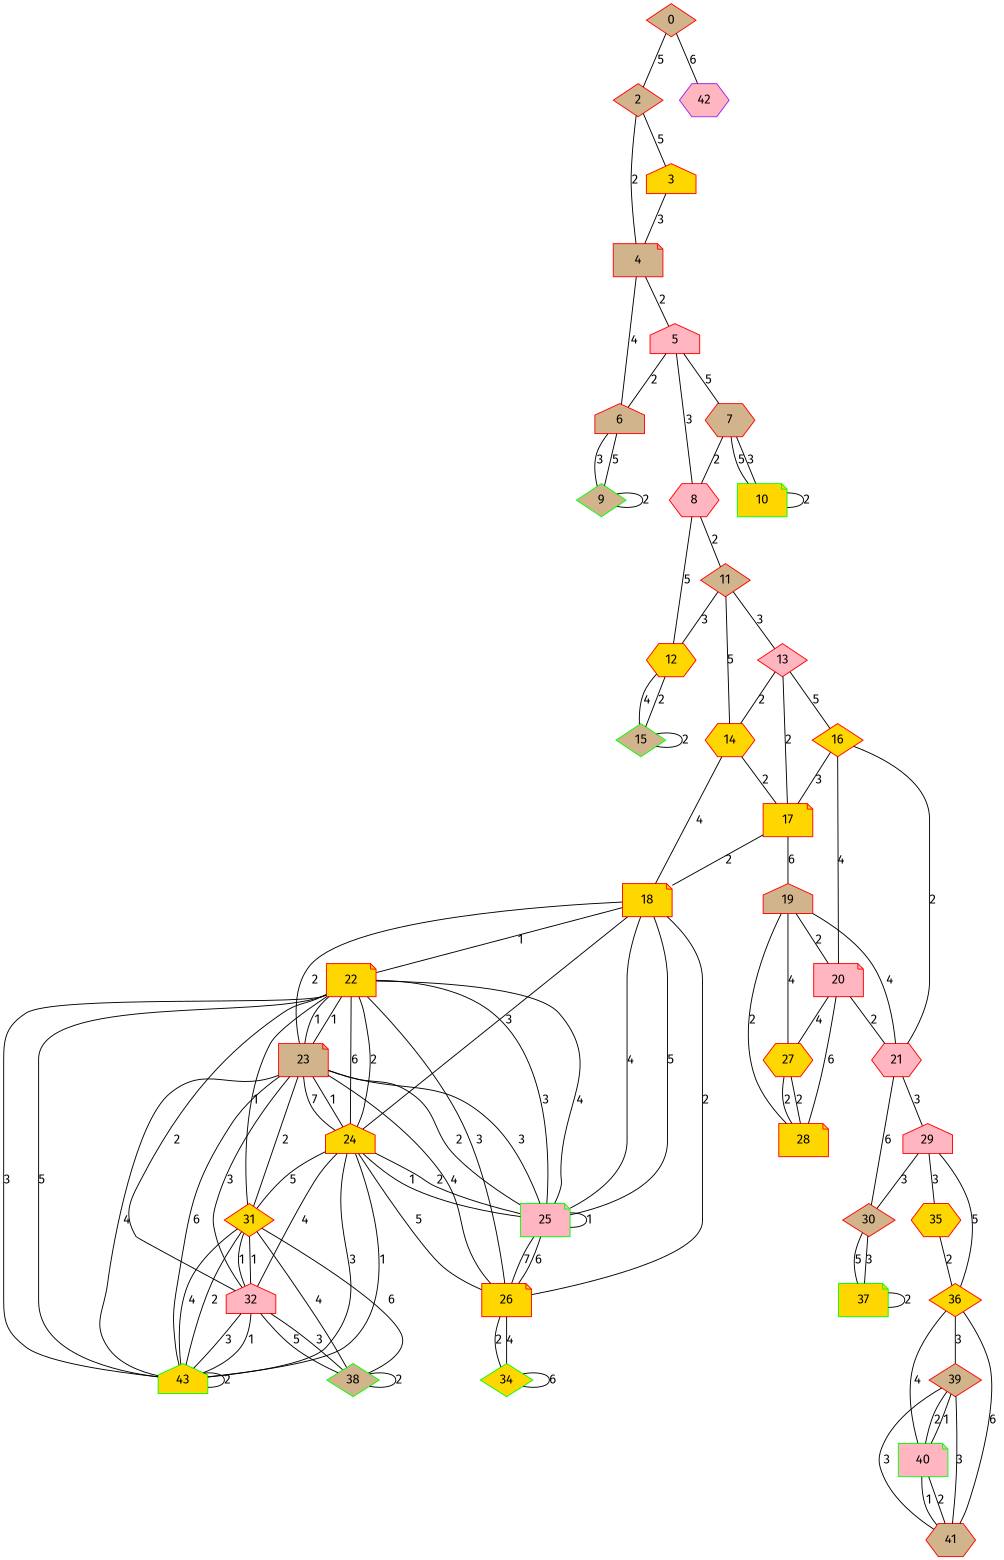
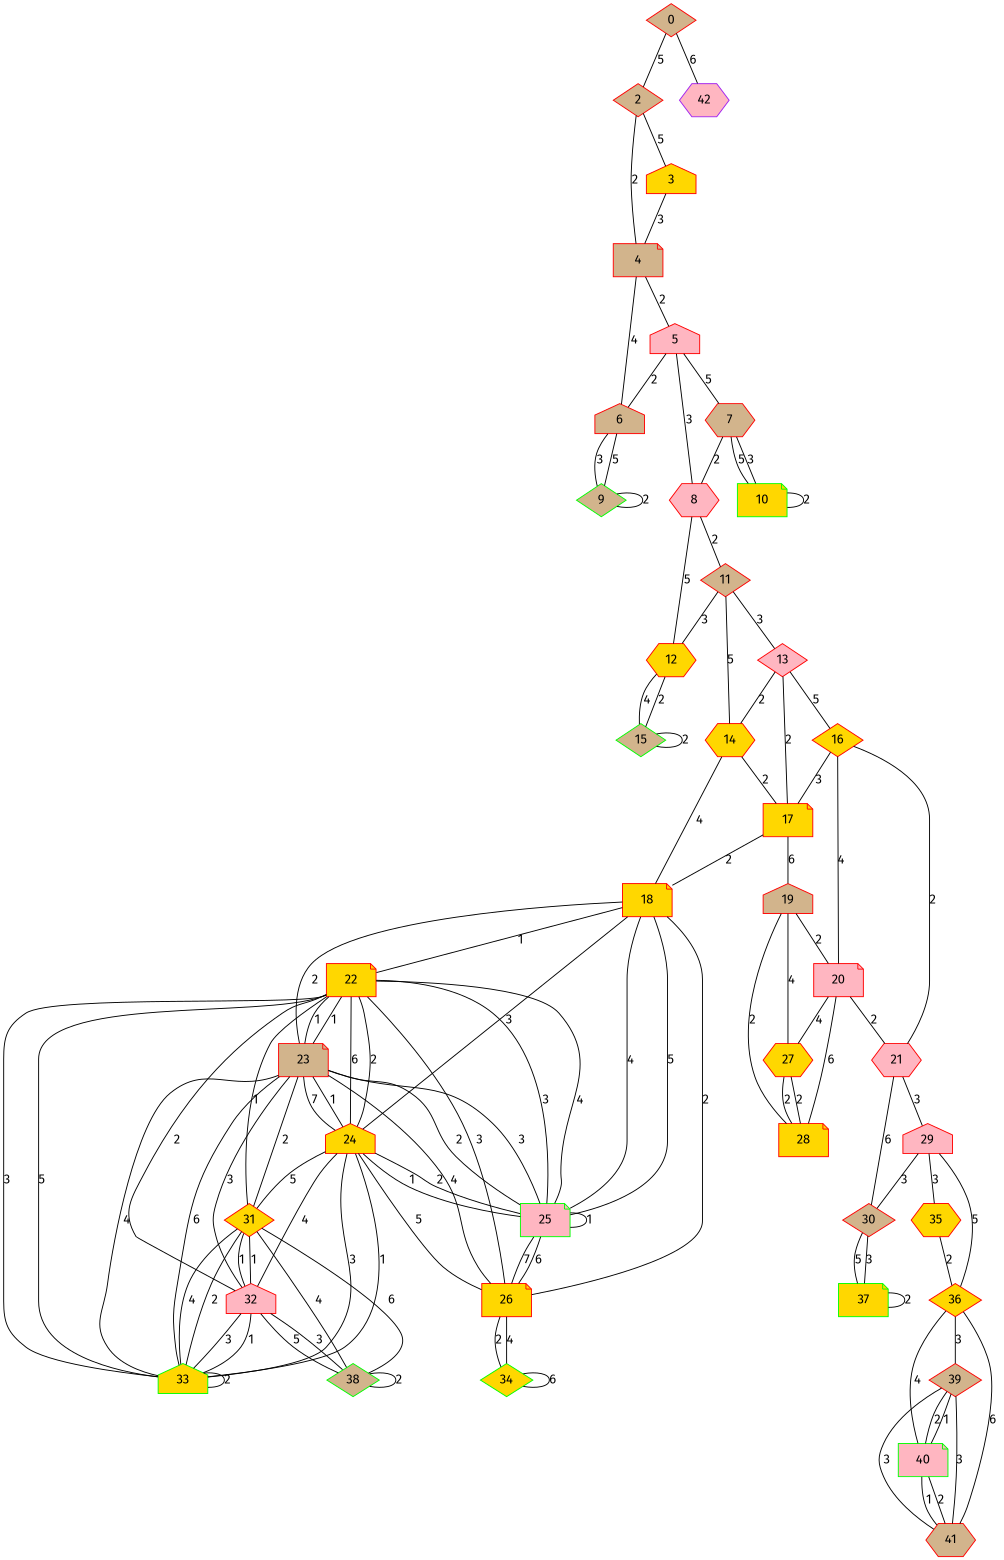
edge "19" -- "21": removed, label "4"
node "43": label "43" -> "33"
